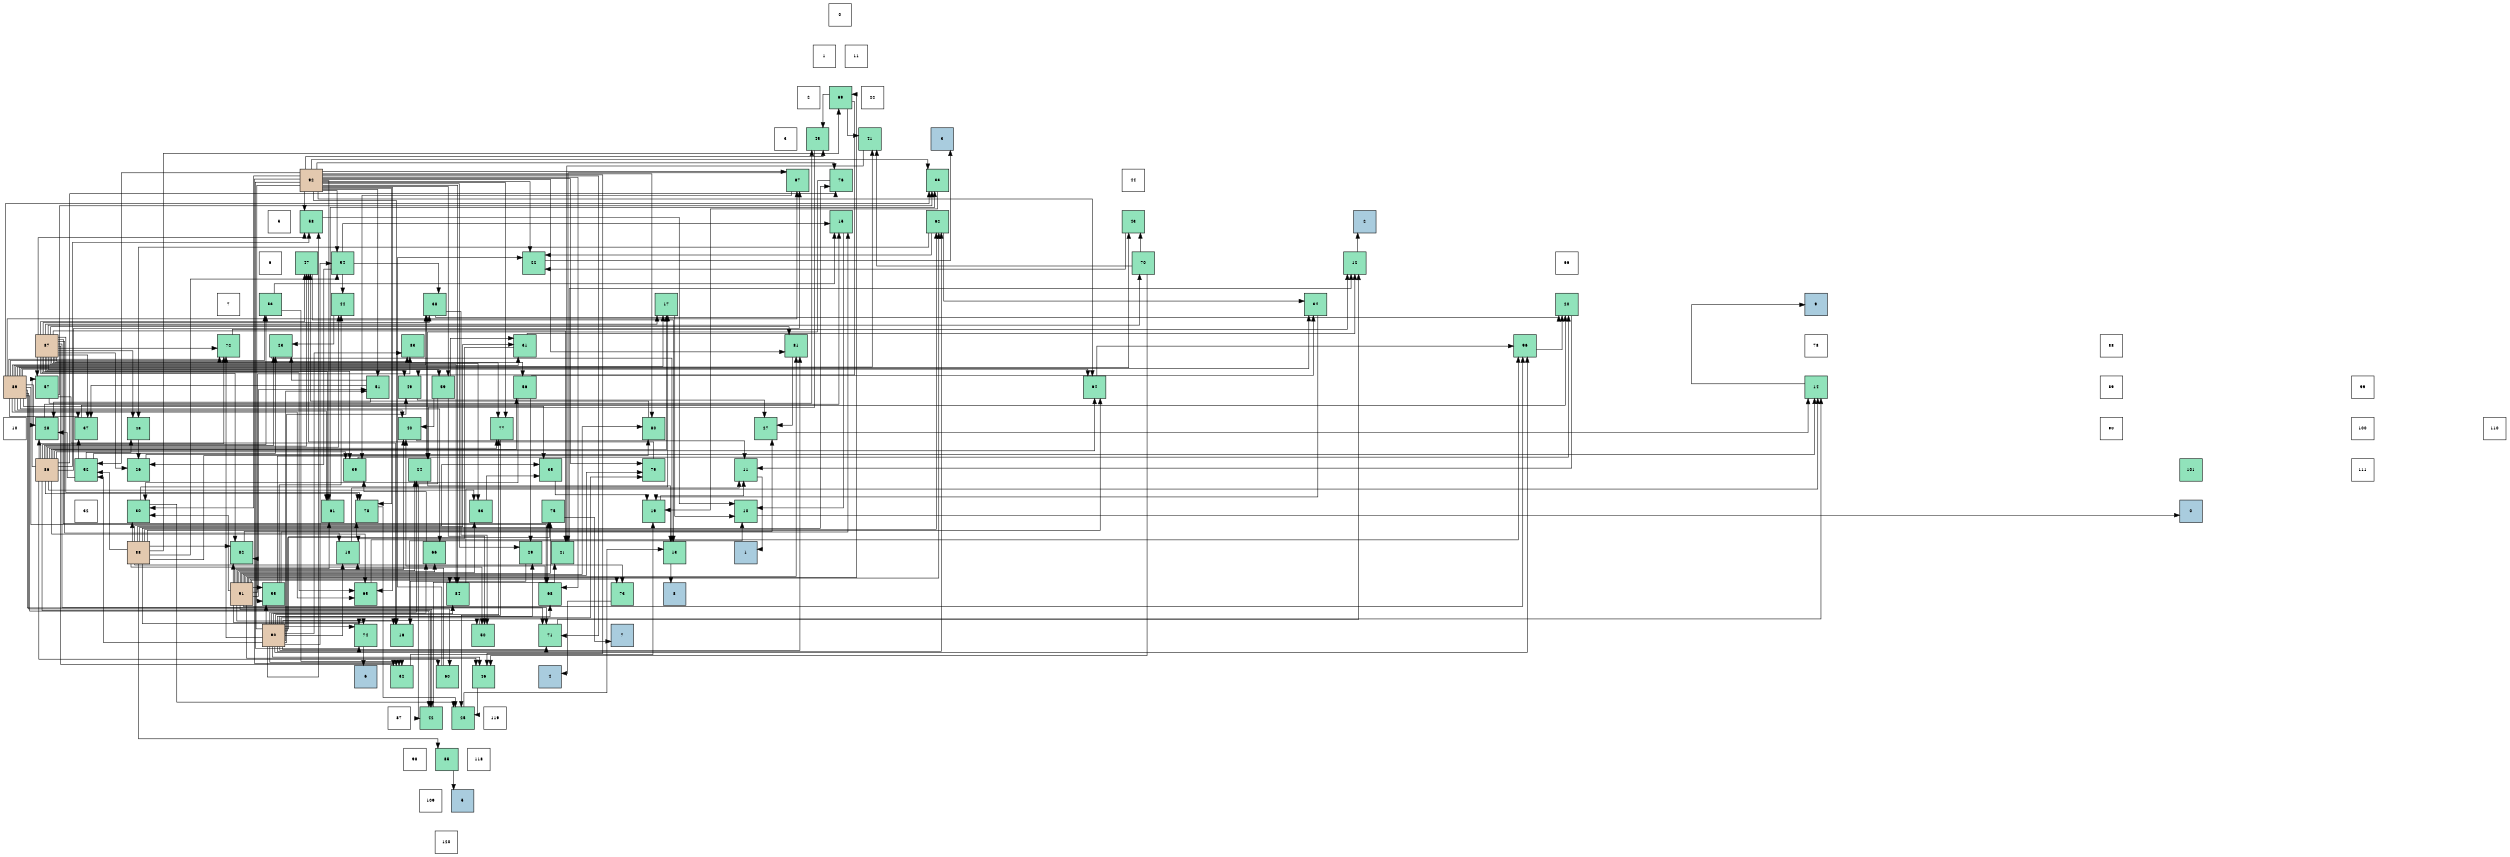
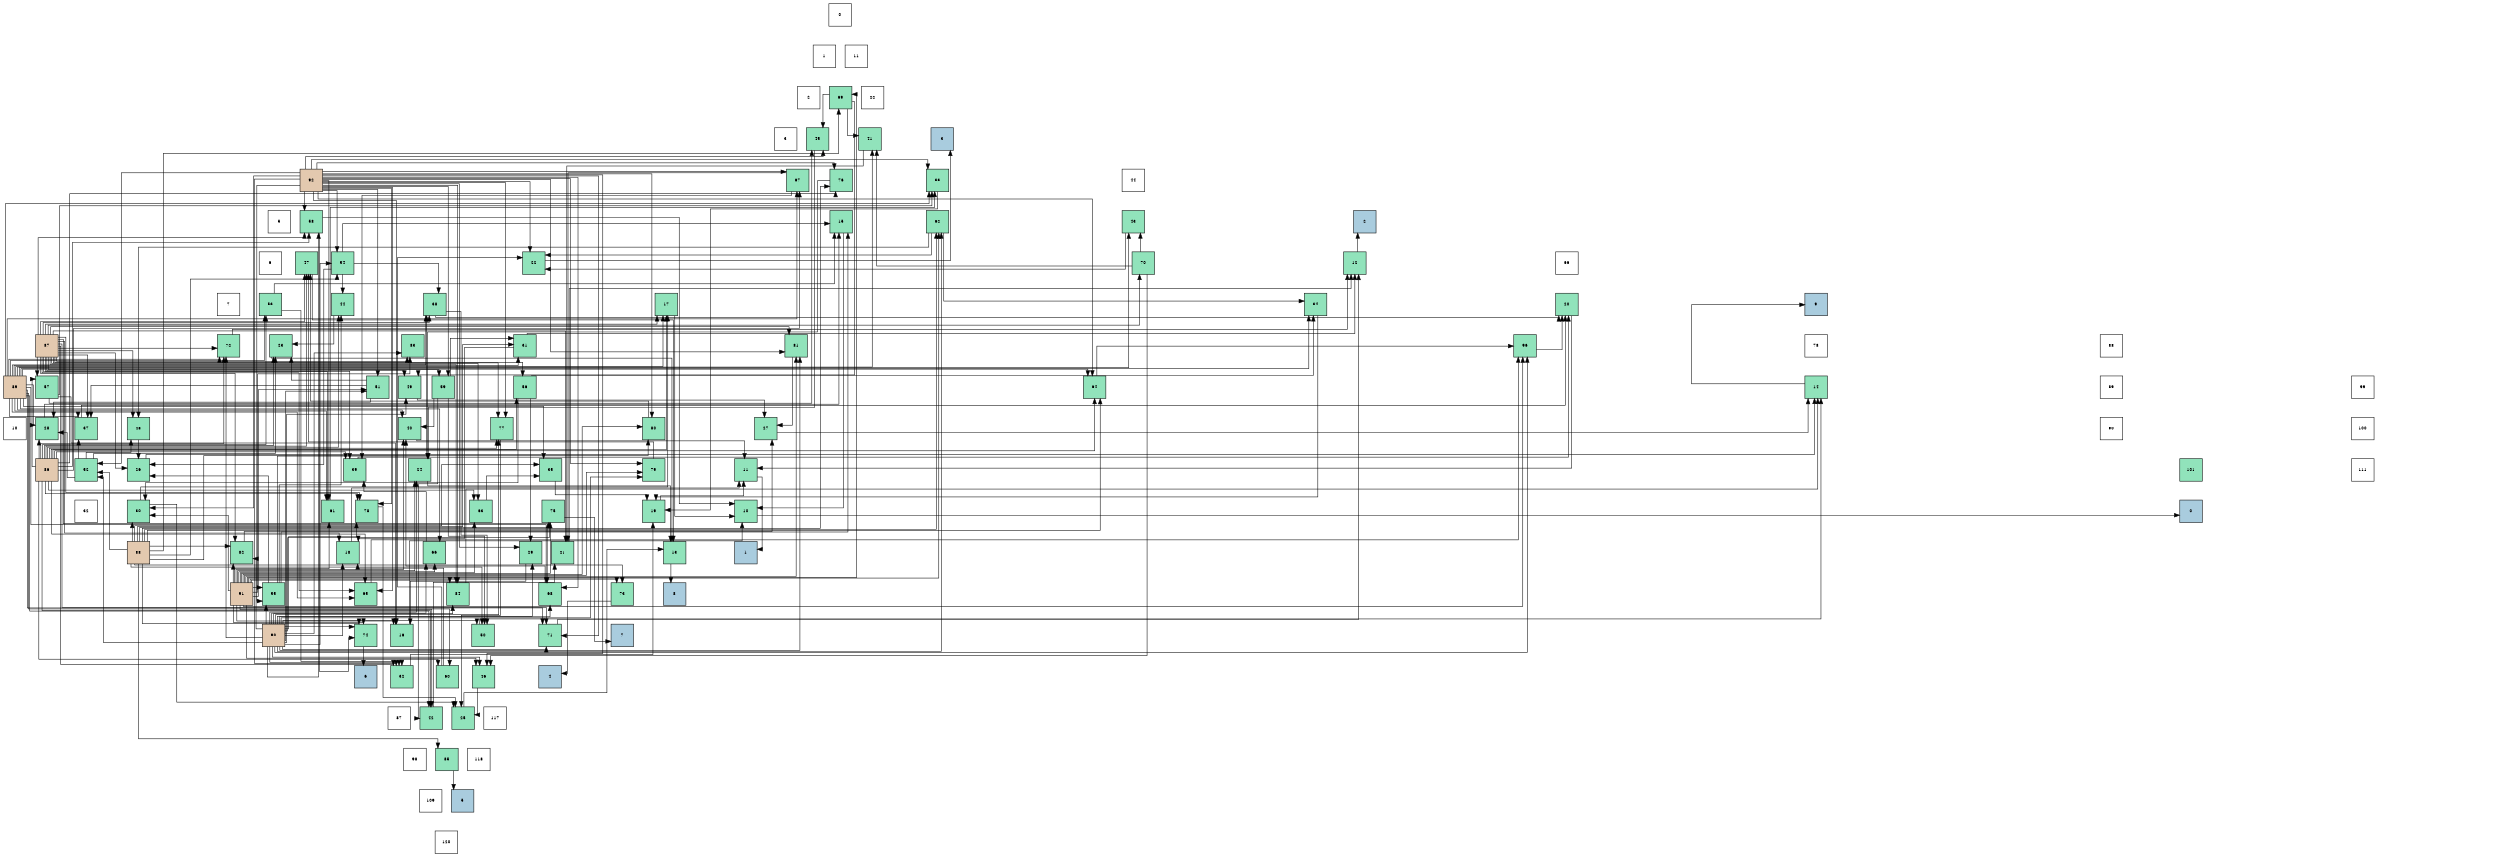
node "110": removed
edge "92" -> "74": now "58" -> "74"
edge "55" -> "26": added
node "119": label "119" -> "117"
